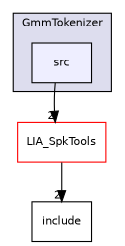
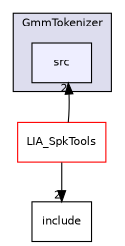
edge "src" -> "LIA_SpkTools": reversed
